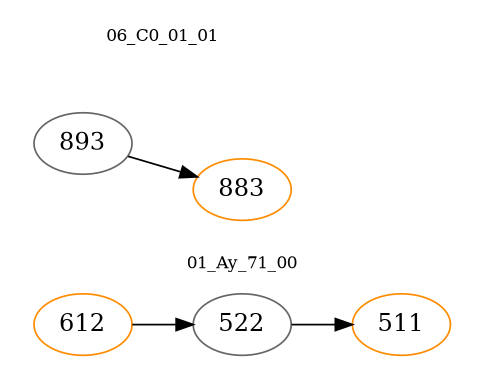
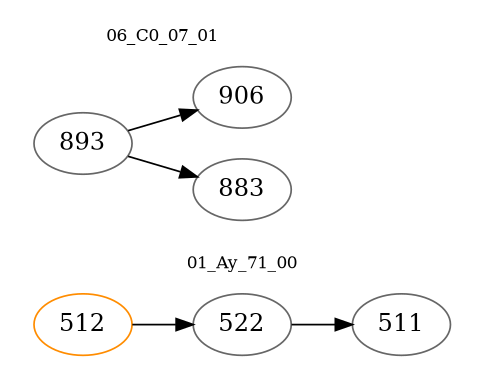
cluster "06_C0_01_01": label "06_C0_01_01" -> "06_C0_07_01"
node "906": added
node "883": color darkorange -> gray40
node "612": label "612" -> "512"
node "511": color darkorange -> gray40
